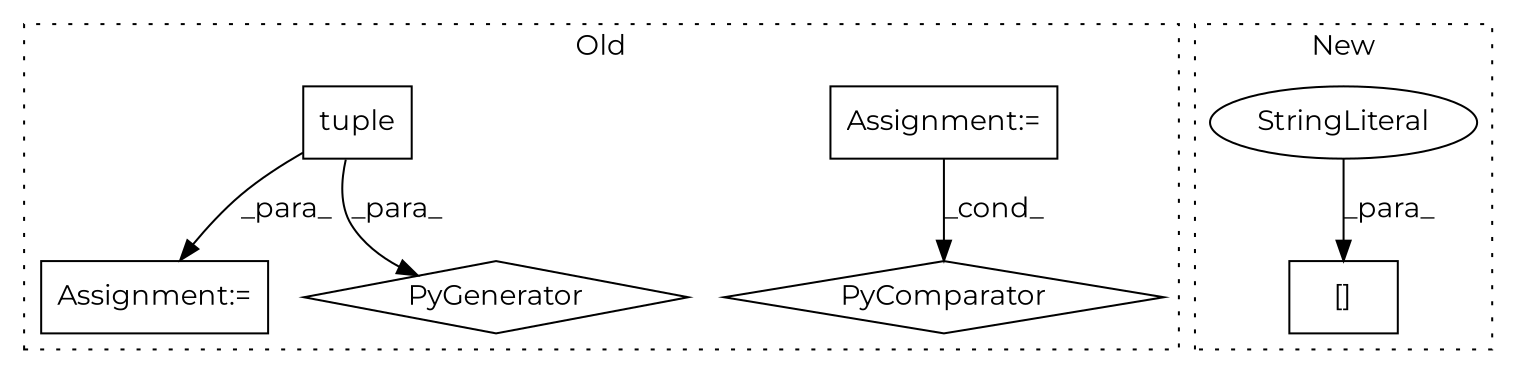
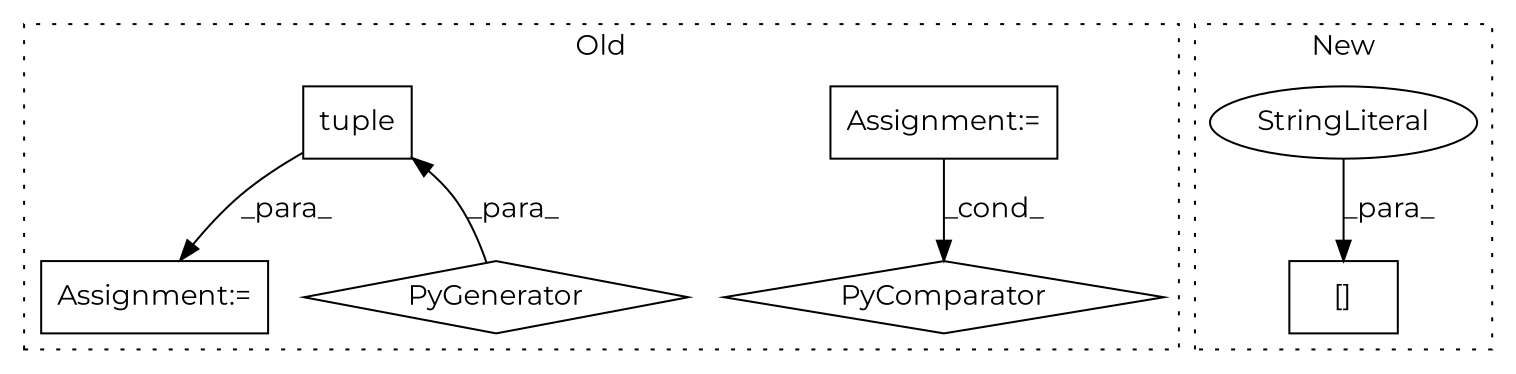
edge "tuple" -> "PyGenerator": reversed
